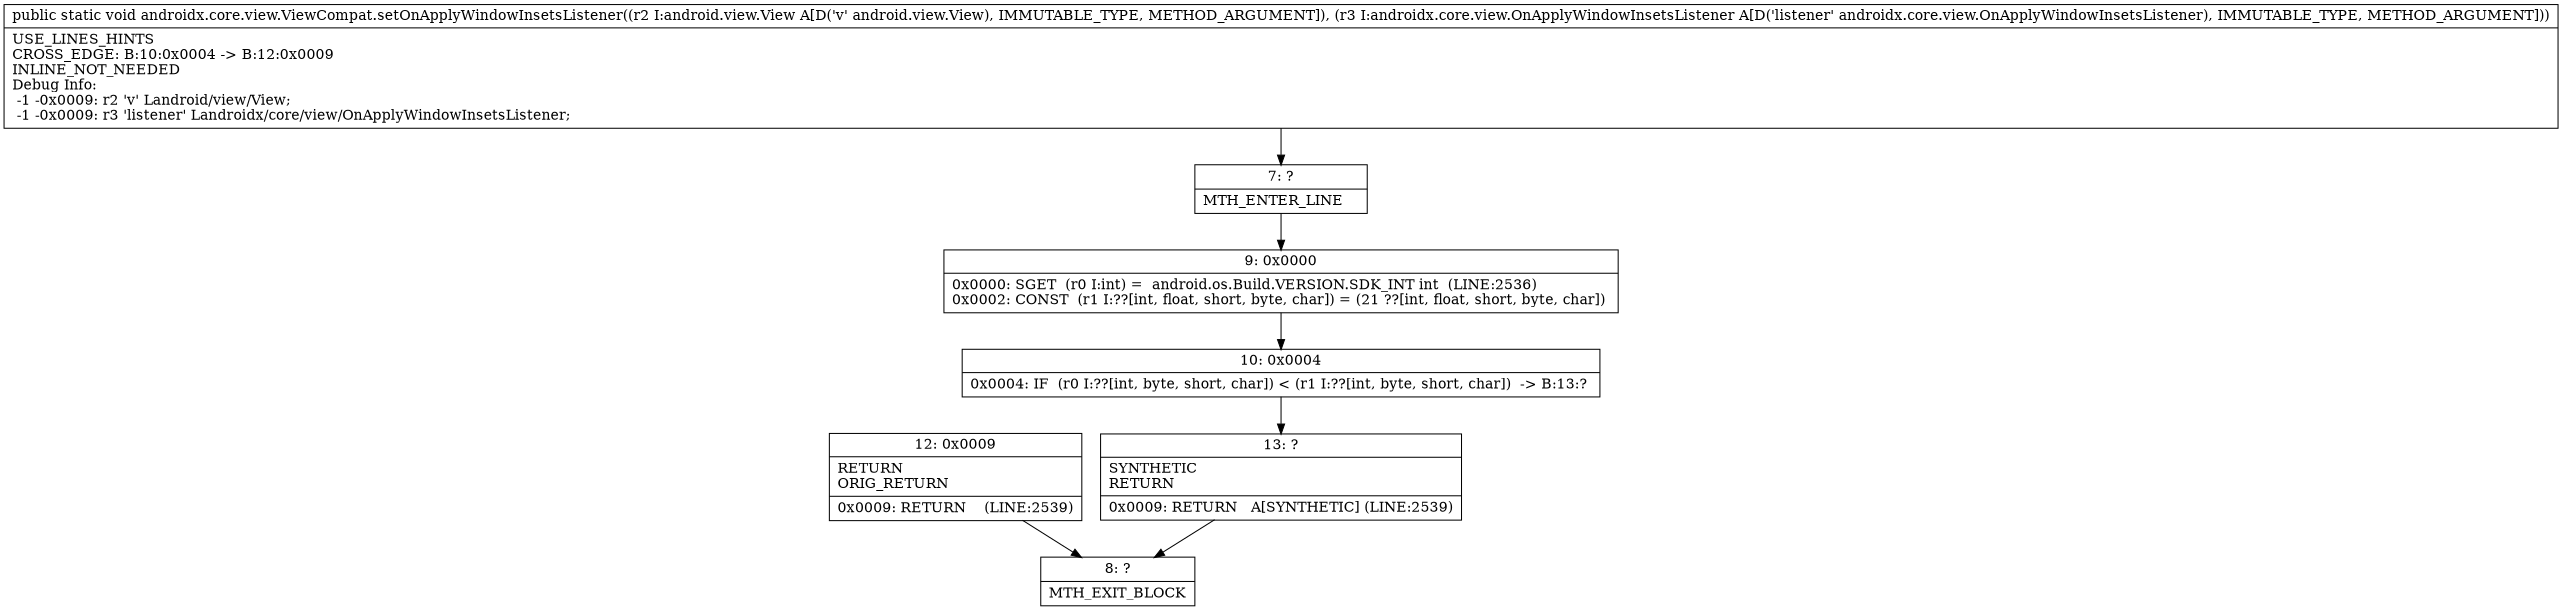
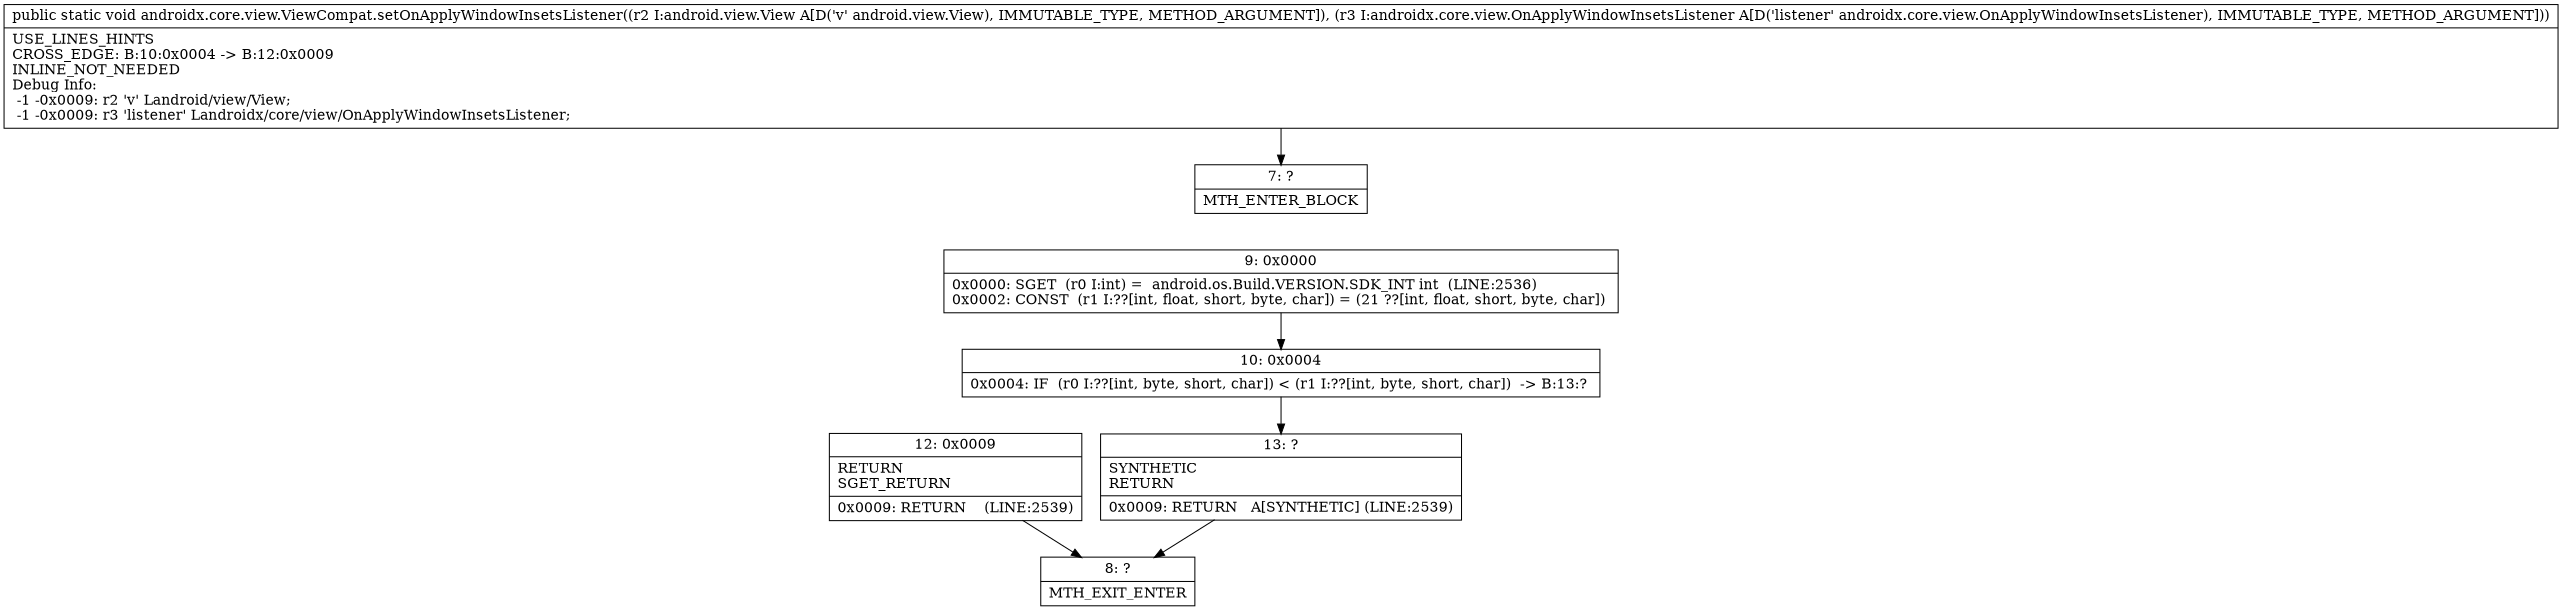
node "7: ?": text "MTH_ENTER_LINE" -> "MTH_ENTER_BLOCK"
edge "7: ?" -> "9: 0x0000": removed
node "12: 0x0009": text "ORIG_RETURN" -> "SGET_RETURN"
node "8: ?": text "MTH_EXIT_BLOCK" -> "MTH_EXIT_ENTER"
